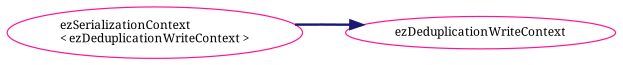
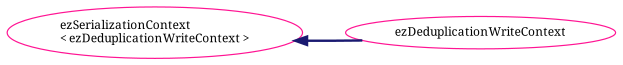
edge "ezSerializationContext < ezDeduplicationWriteContext >" -> "ezDeduplicationWriteContext": reversed
